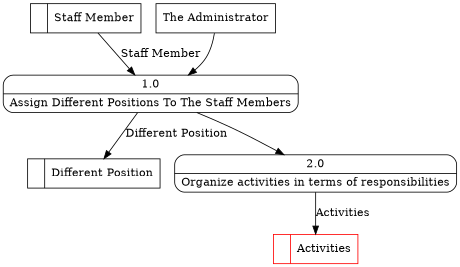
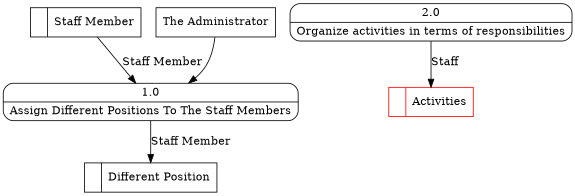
edge "1.0" -> "2.0": removed
edge "1.0" -> "Different Position": label "Different Position" -> "Staff Member"
edge "2.0" -> "Activities": label "Activities" -> "Staff"
